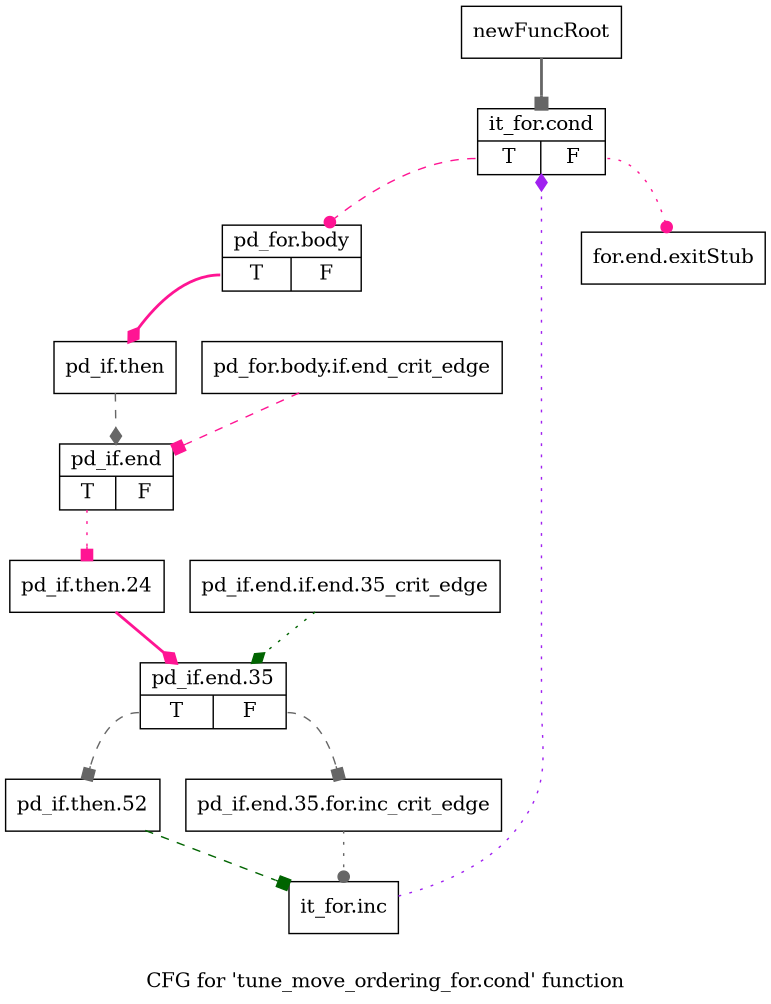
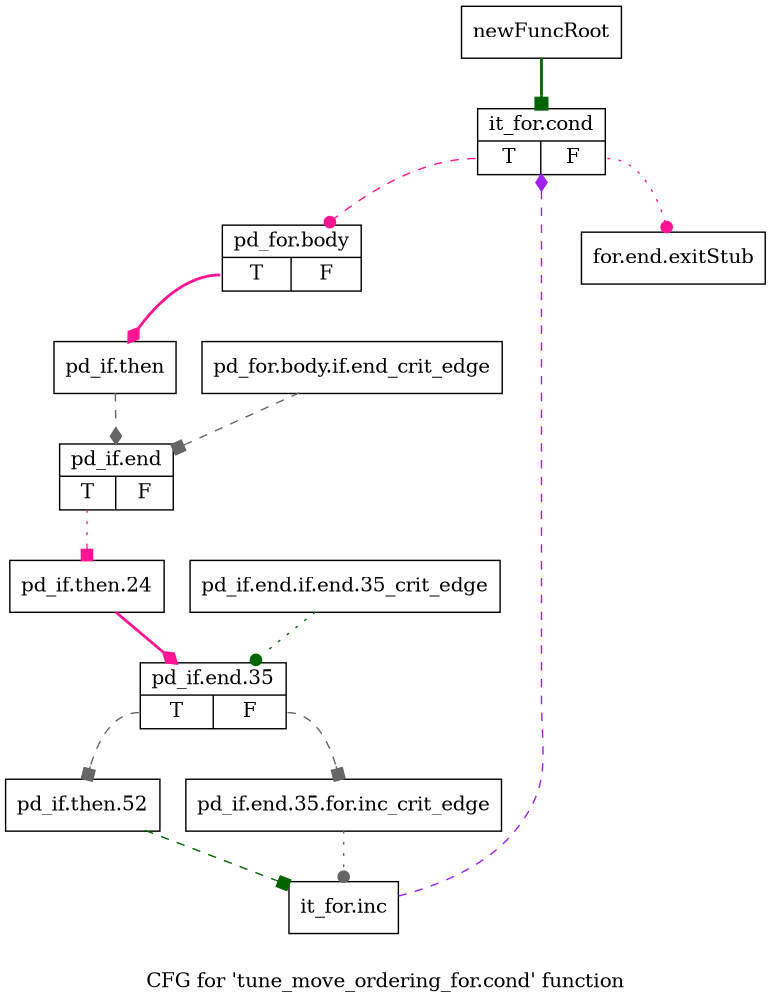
edge "newFuncRoot" -> "it_for.cond": color gray40 -> darkgreen
edge "pd_for.body.if.end_crit_edge" -> "pd_if.end": color deeppink -> gray40
edge "it_for.inc" -> "it_for.cond": style dotted -> dashed
edge "pd_if.end.if.end.35_crit_edge" -> "pd_if.end.35": arrowhead diamond -> dot
